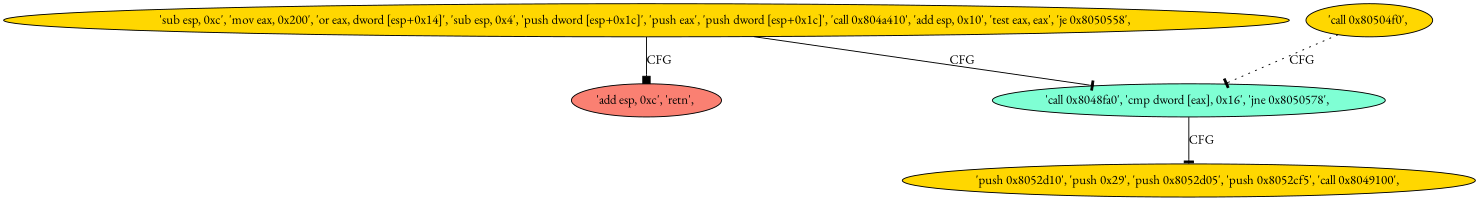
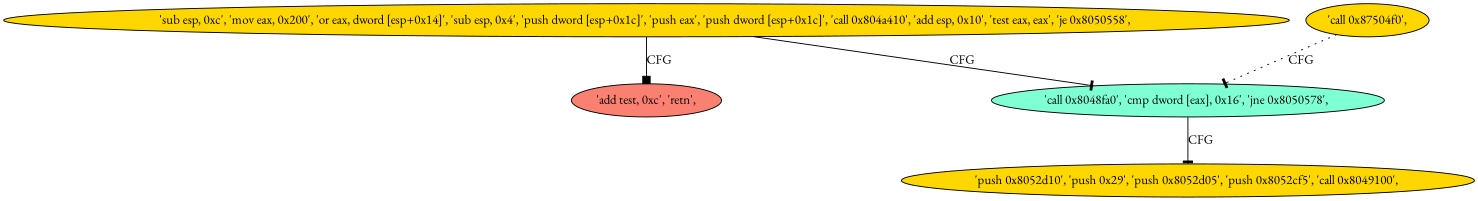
node "'call 0x80504f0',": label "'call 0x80504f0'," -> "'call 0x87504f0',"
node "'add esp, 0xc', 'retn',": label "'add esp, 0xc', 'retn'," -> "'add test, 0xc', 'retn',"
